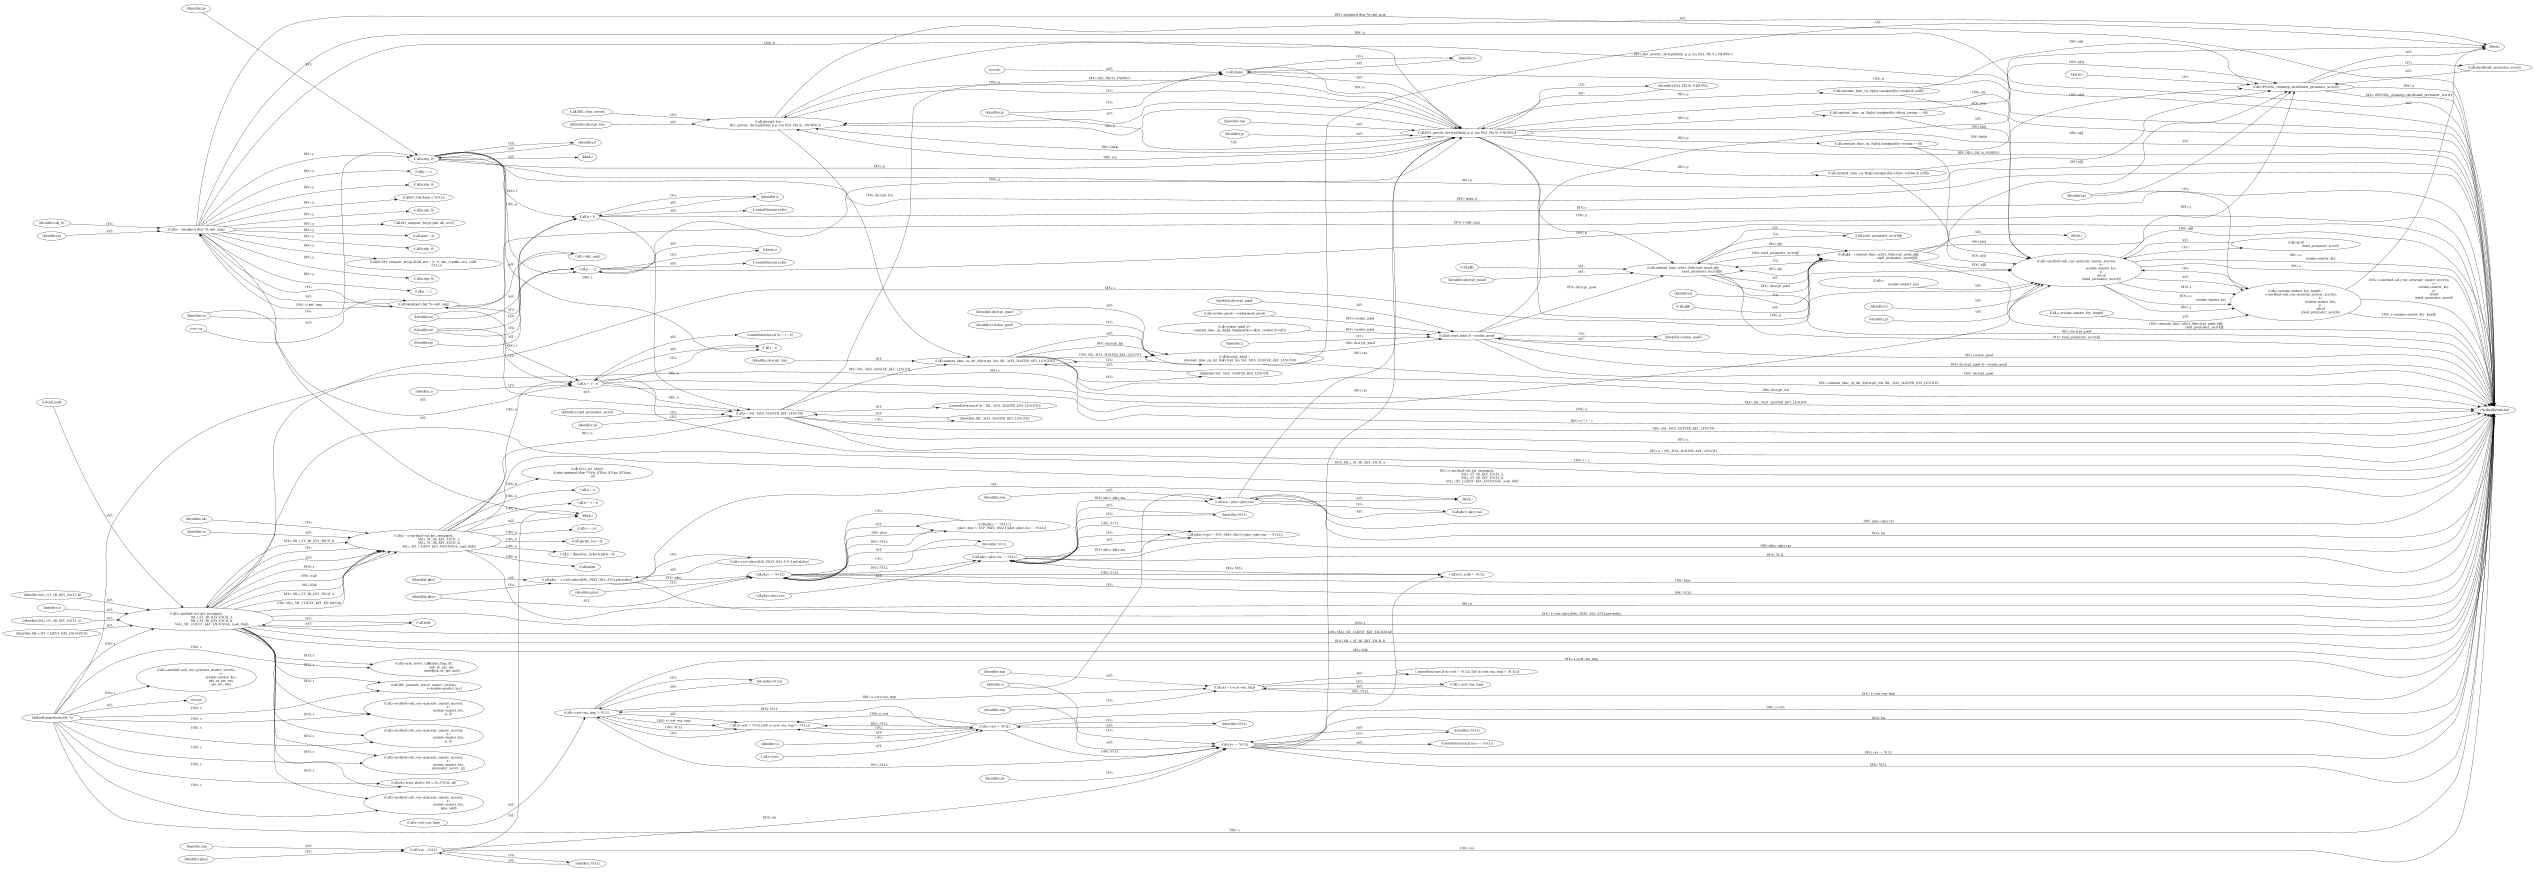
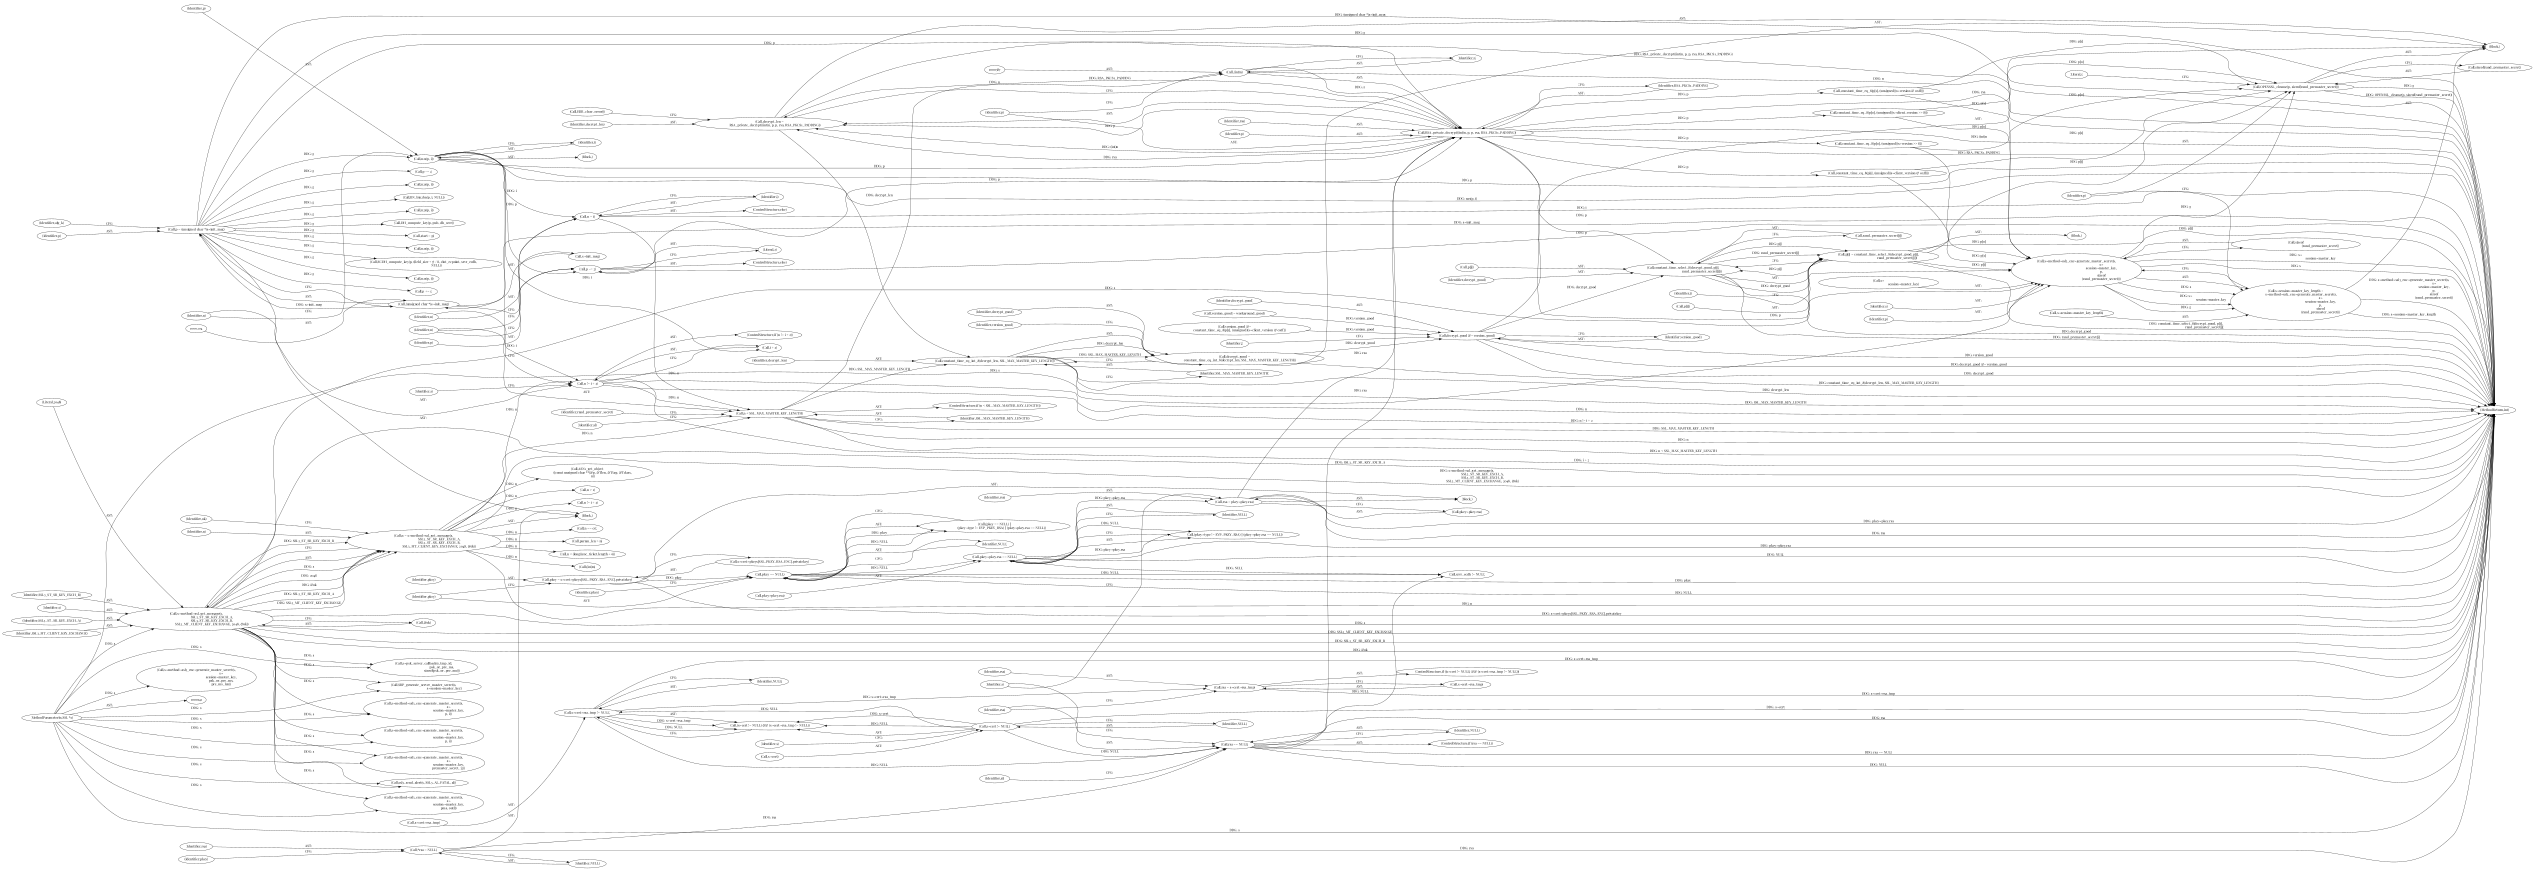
edge "(Call,(s->cert != NULL) && (s->cert->rsa_tmp != NULL))" -> "(Call,s->cert != NULL)": removed, label "CFG:"
